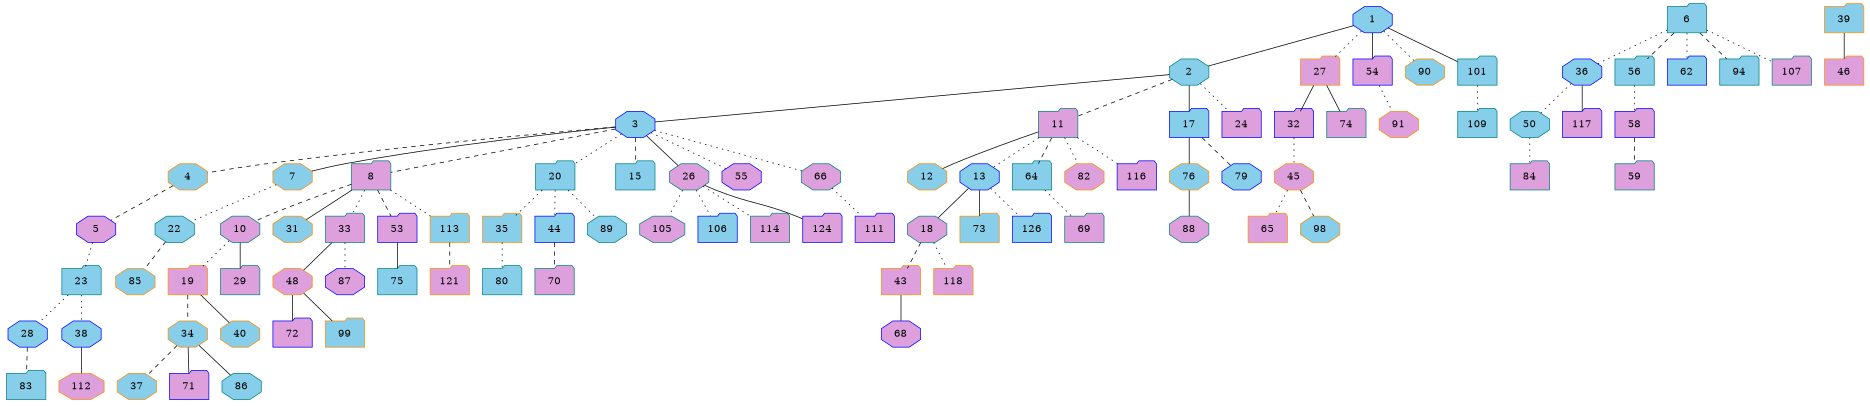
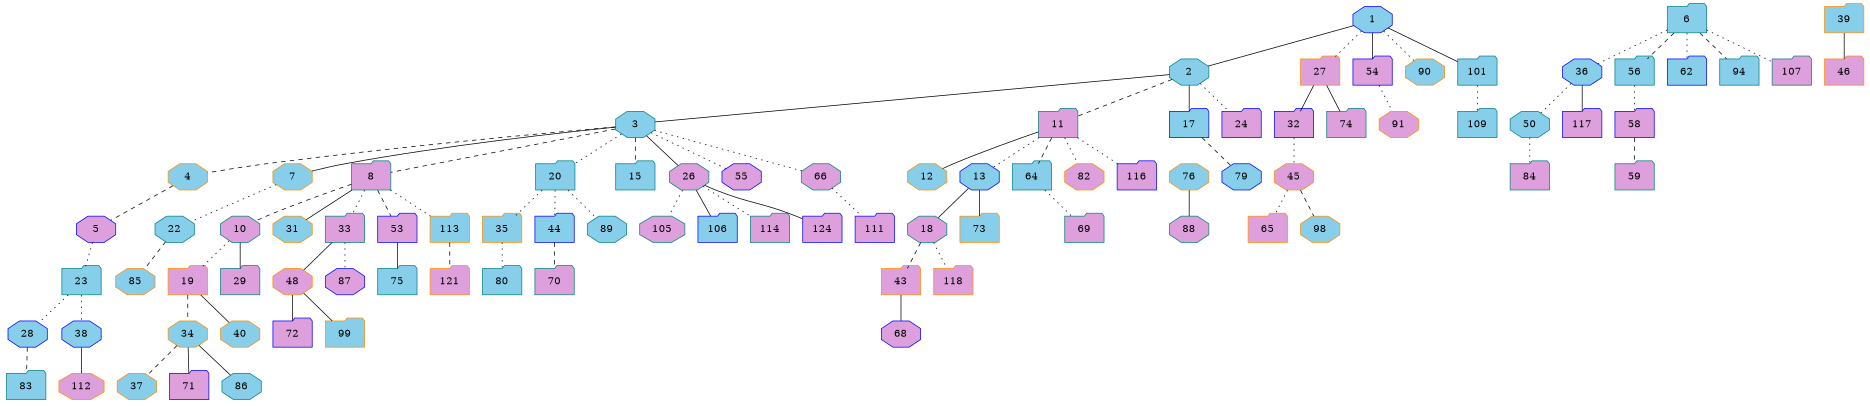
node "3": color blue -> teal
edge "17" -- "76": removed
edge "26" -- "106": style dotted -> solid
node "126": removed
